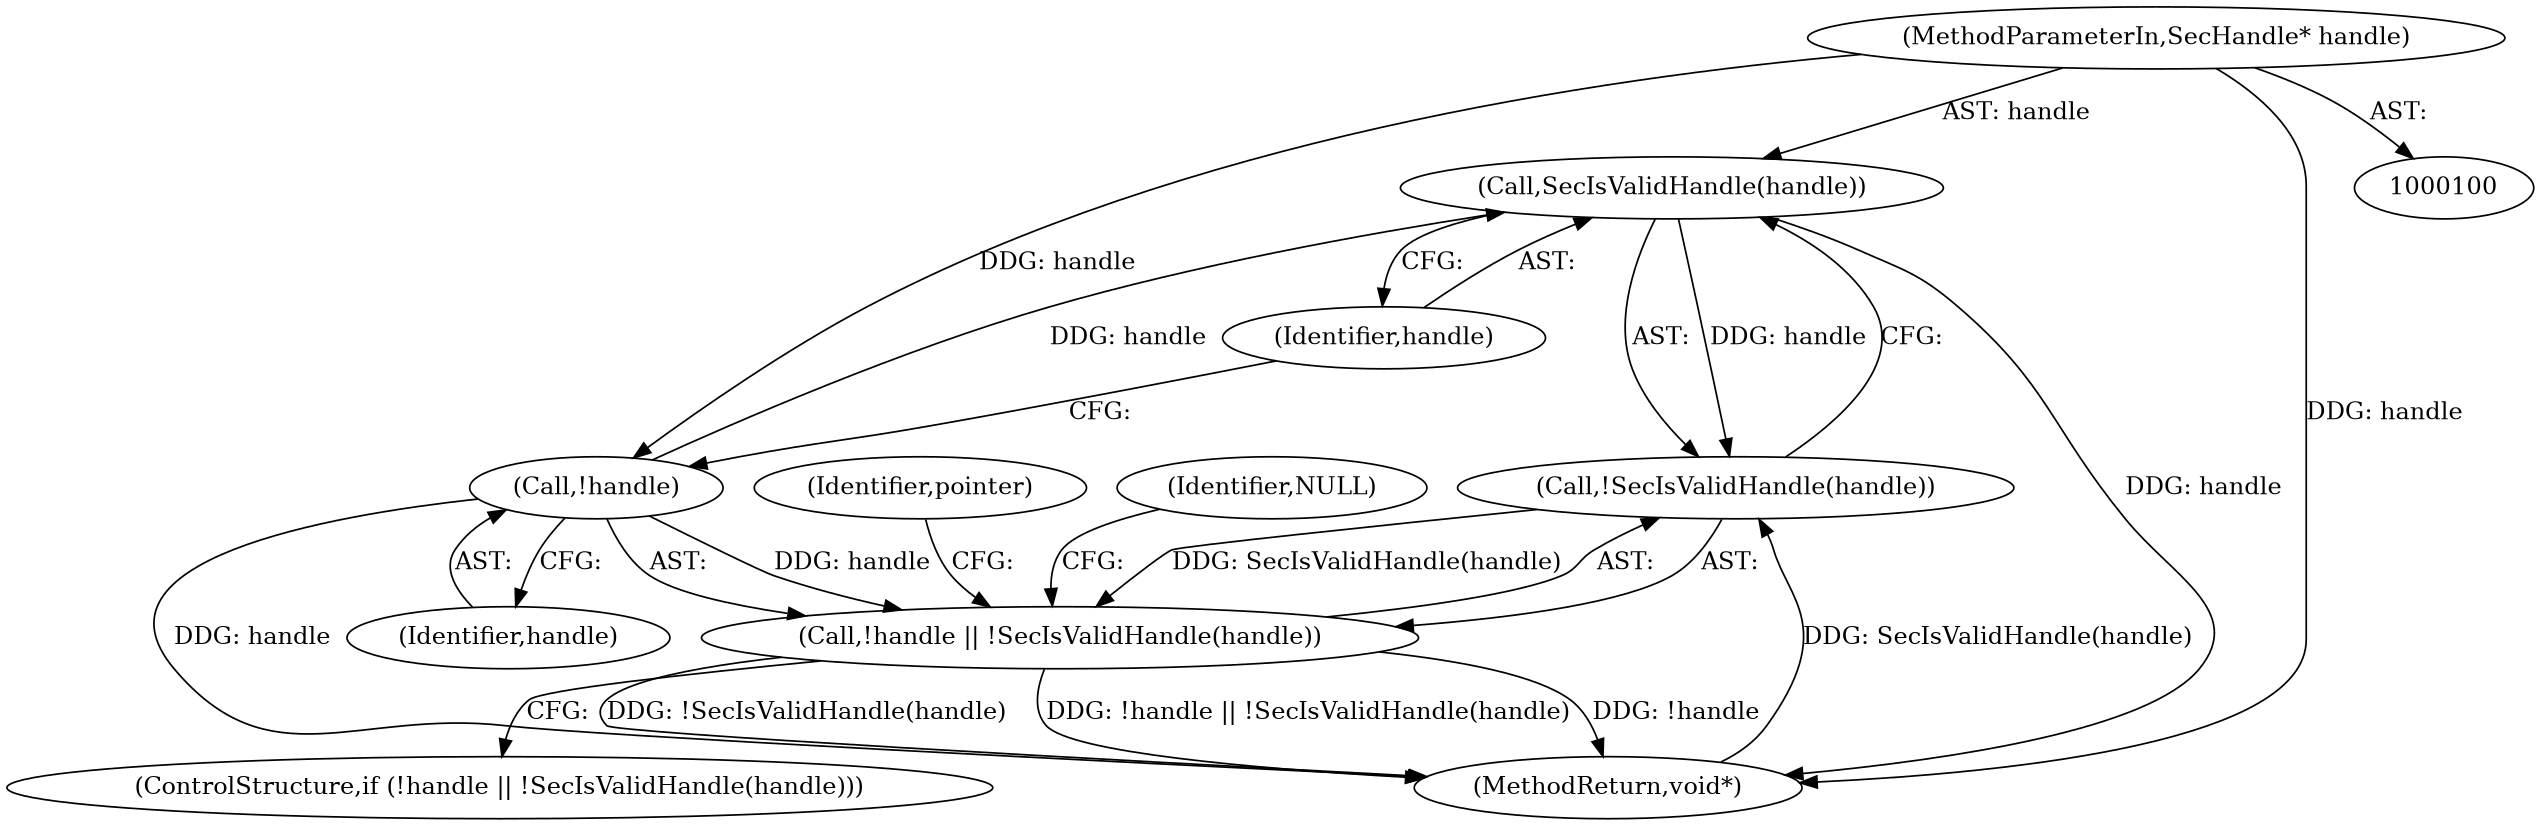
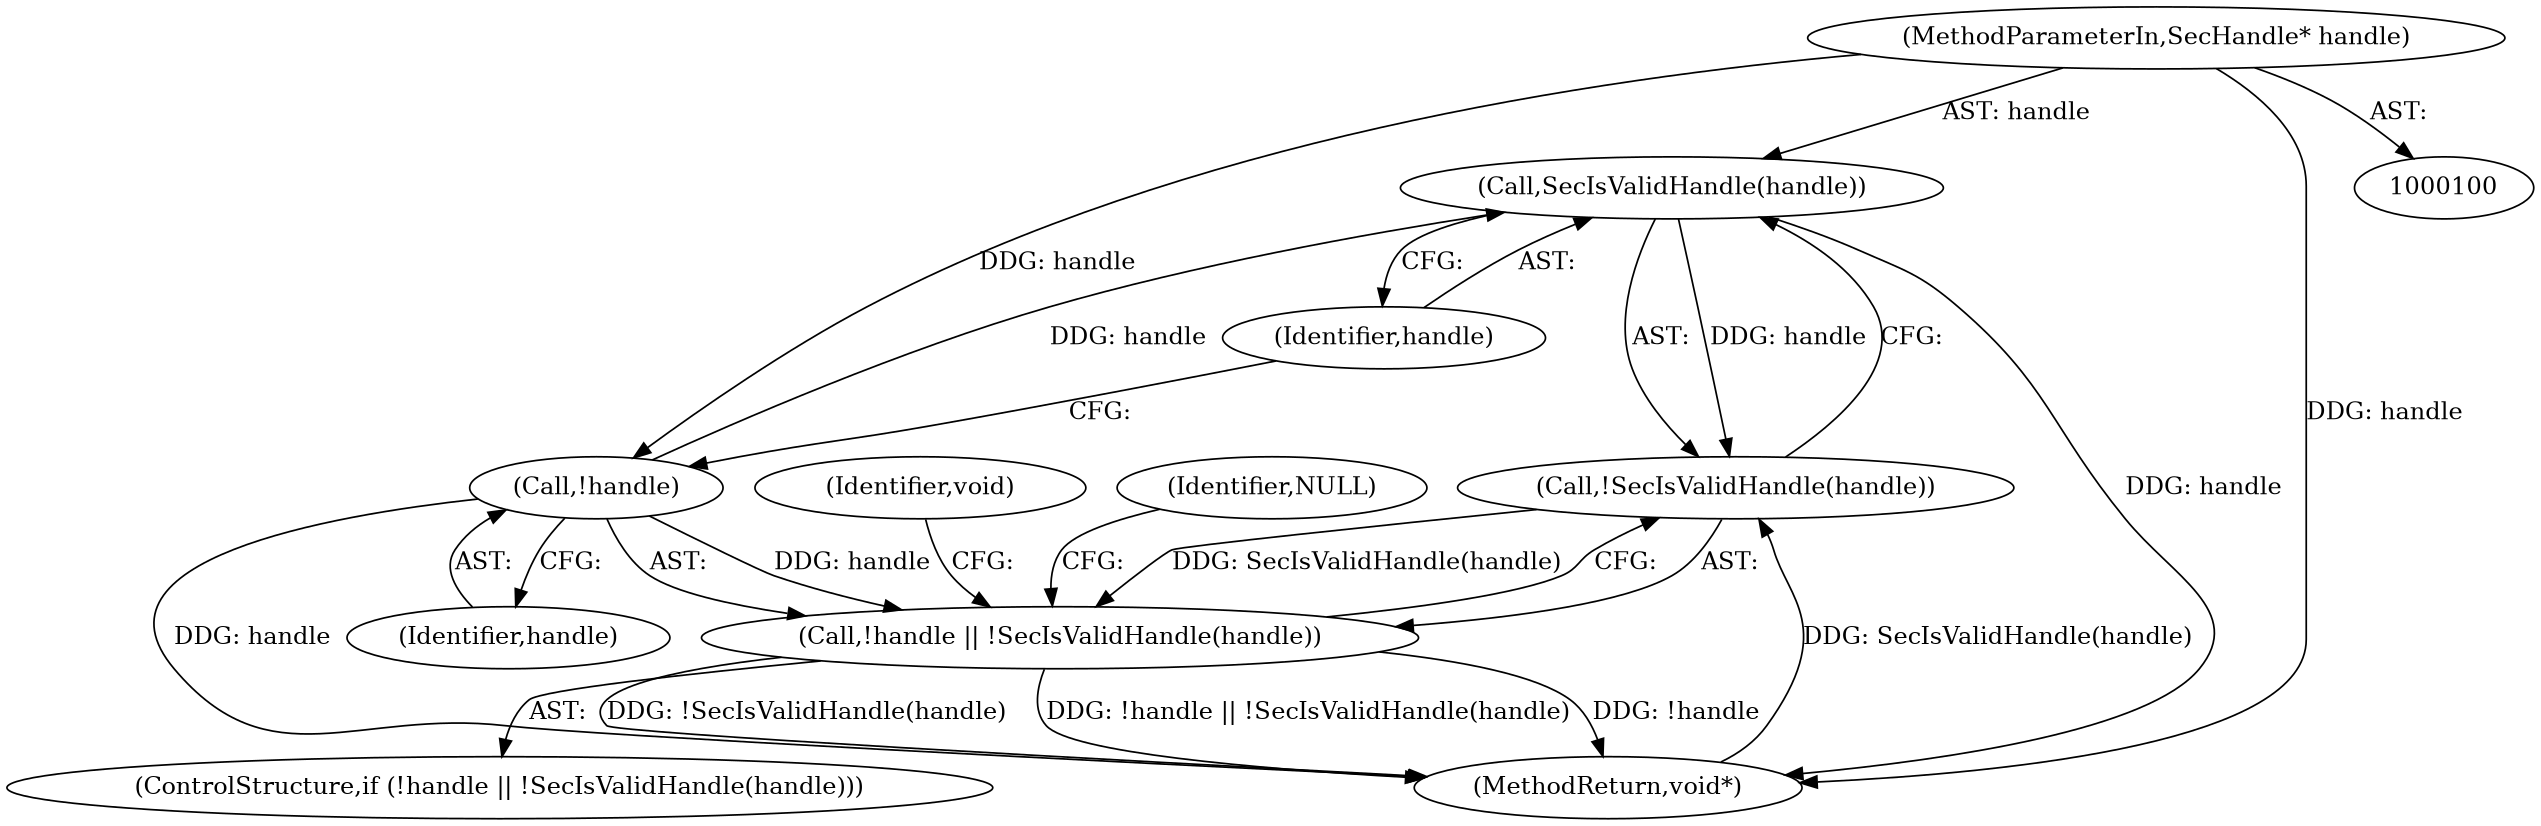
node "(Identifier,pointer)": label "(Identifier,pointer)" -> "(Identifier,void)"
edge "(Call,!handle || !SecIsValidHandle(handle))" -> "(Call,!SecIsValidHandle(handle))": label "AST: " -> "CFG: "
edge "(Call,!handle || !SecIsValidHandle(handle))" -> "(ControlStructure,if (!handle || !SecIsValidHandle(handle)))": label "CFG: " -> "AST: "
